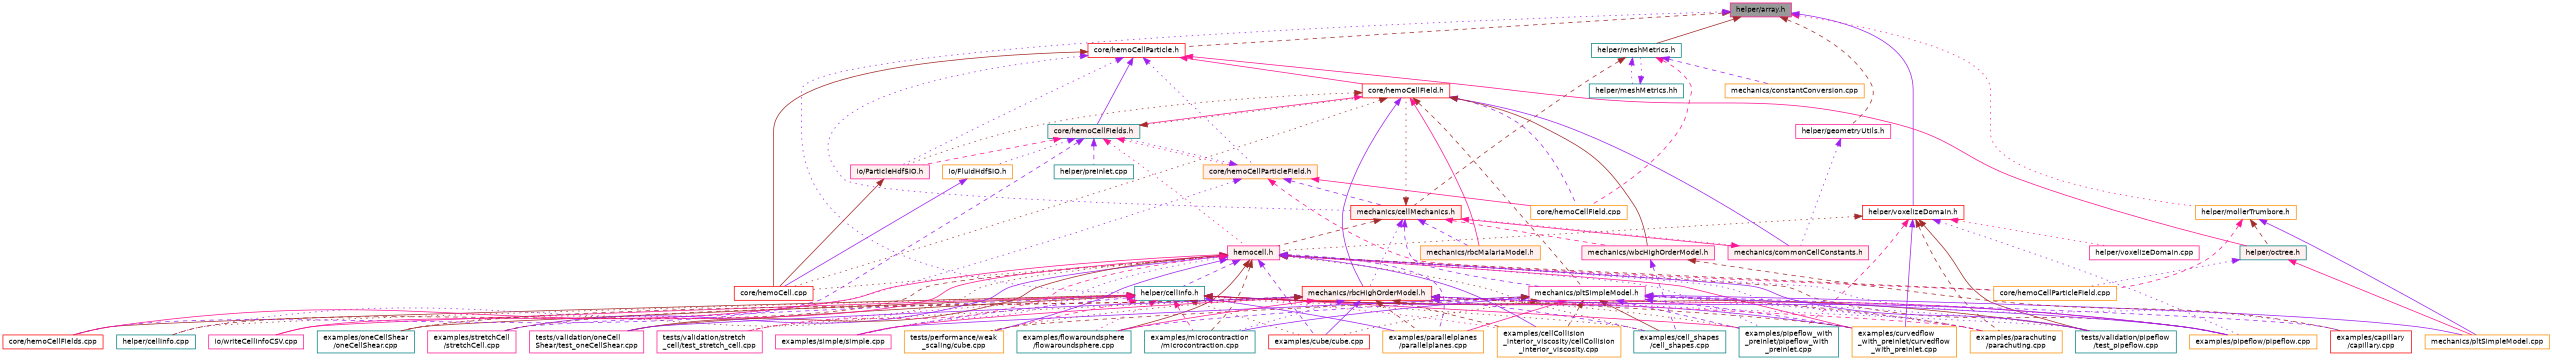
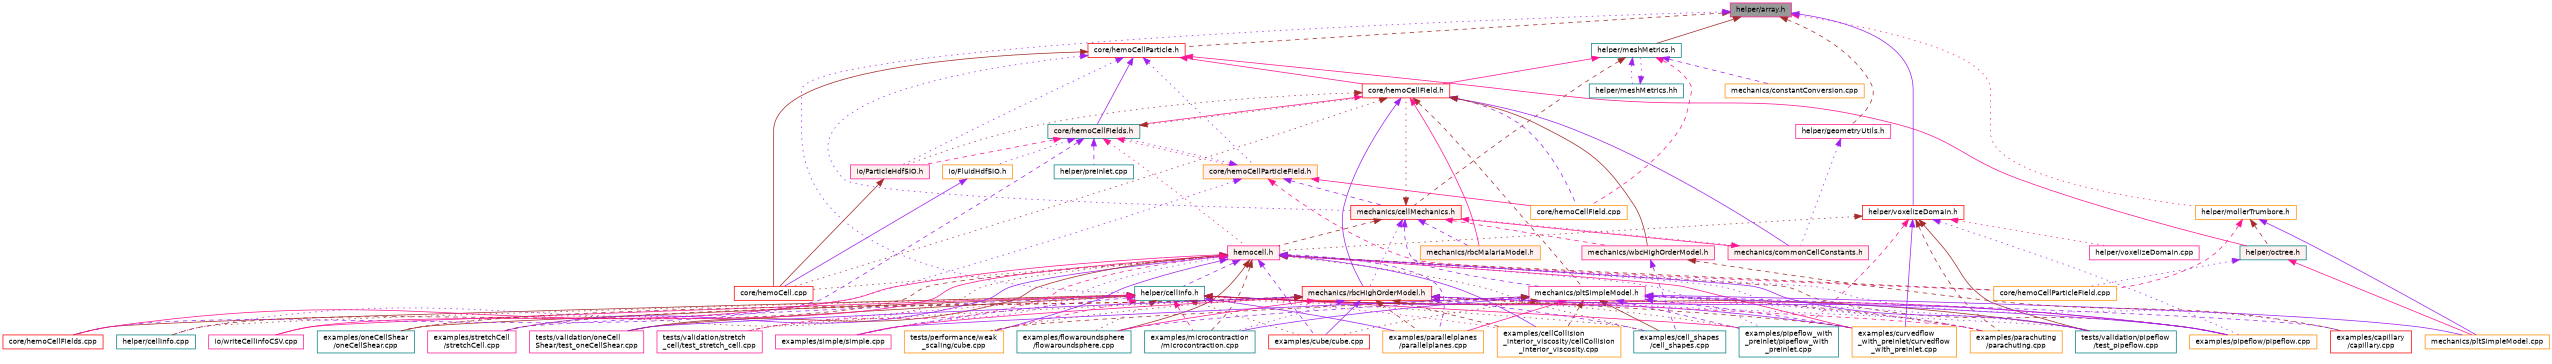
edge "core/hemoCellField.h" -> "helper/meshMetrics.h": added
edge "examples/flowaroundsphere /flowaroundsphere.cpp" -> "helper/cellInfo.h": color deeppink -> brown
